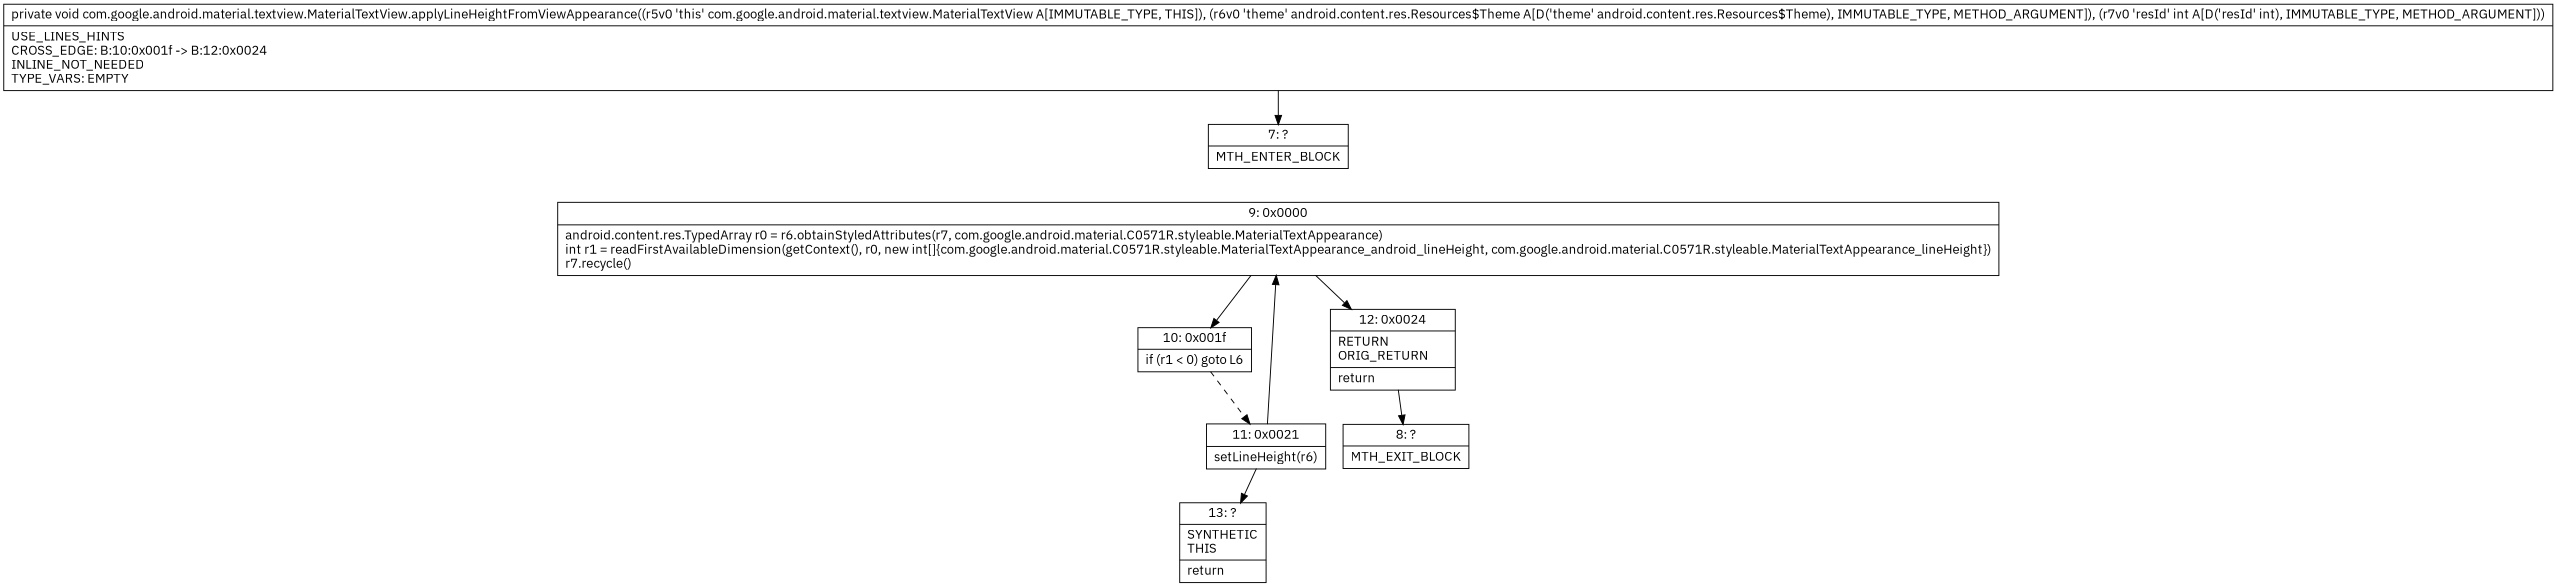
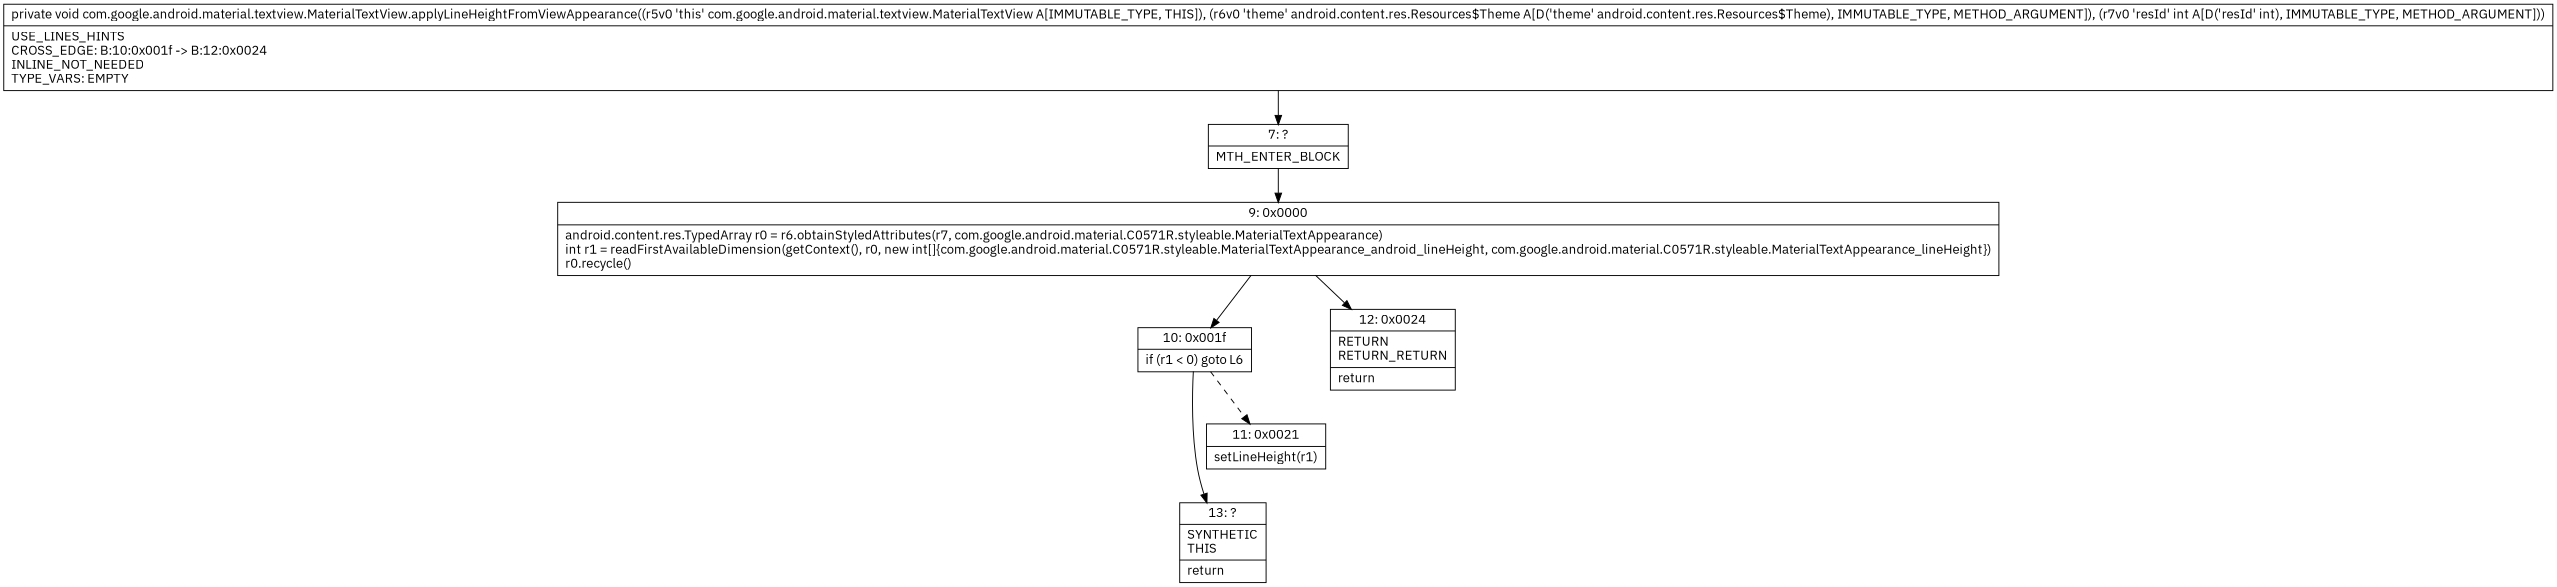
node "9: 0x0000": text "r7.recycle()" -> "r0.recycle()"
edge "11: 0x0021" -> "9: 0x0000": now "7: ?" -> "9: 0x0000"
node "12: 0x0024": text "ORIG_RETURN" -> "RETURN_RETURN"
node "8: ?": removed
node "11: 0x0021": text "setLineHeight(r6)" -> "setLineHeight(r1)"
edge "11: 0x0021" -> "13: ?": now "10: 0x001f" -> "13: ?"
